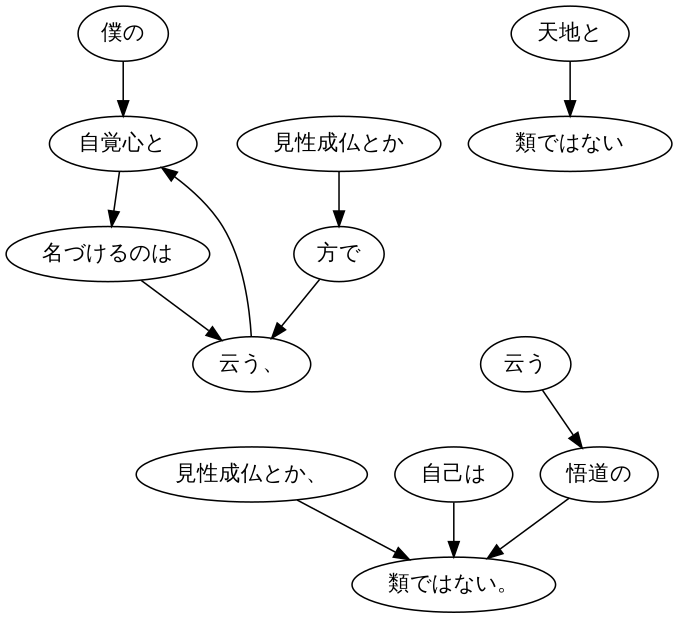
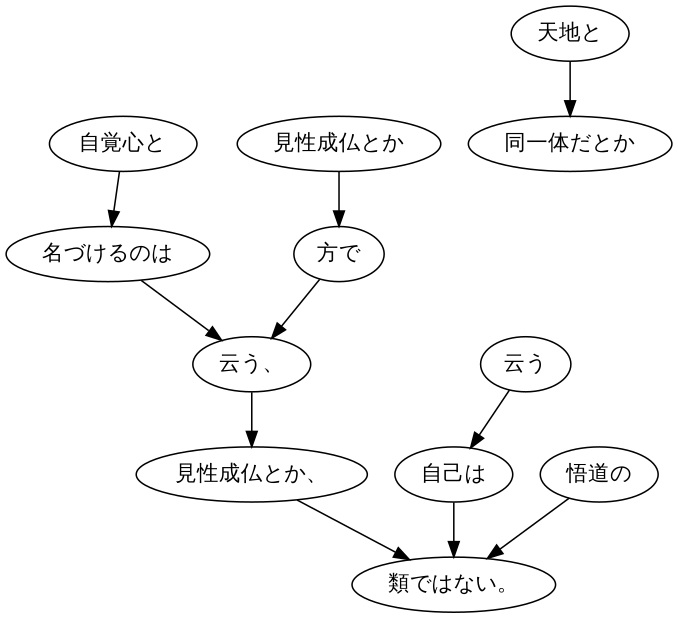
node "僕の": removed
node "類ではない": label "類ではない" -> "同一体だとか"
edge "云う、" -> "自覚心と": now "云う、" -> "見性成仏とか、"
edge "云う" -> "悟道の": now "云う" -> "自己は"
